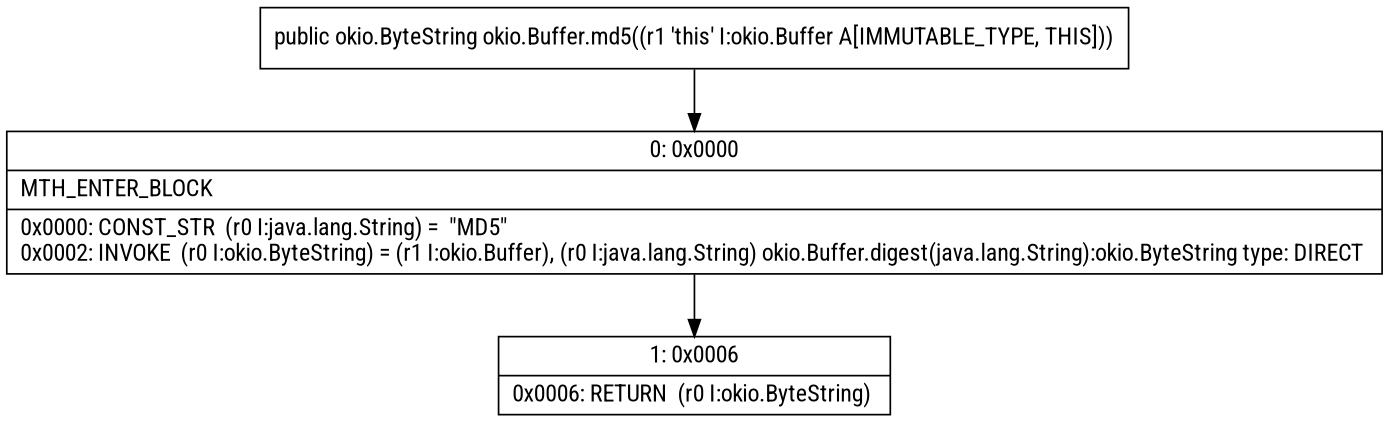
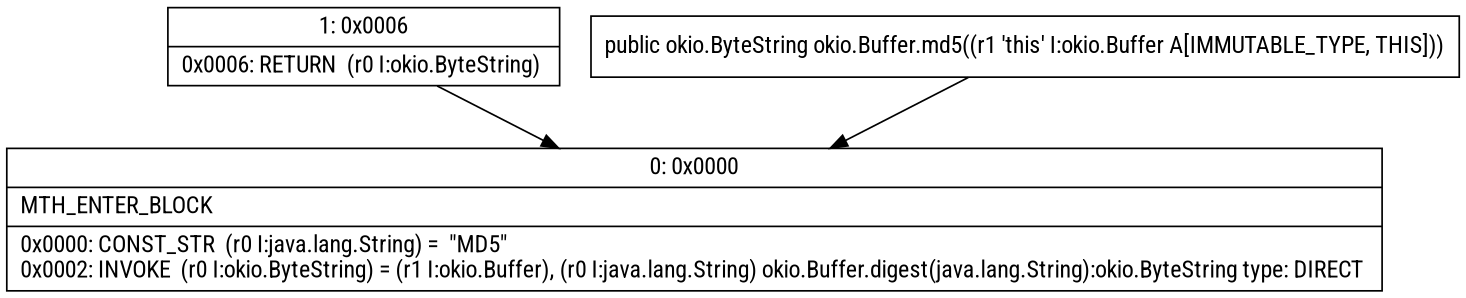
edge "0: 0x0000" -> "1: 0x0006": reversed
